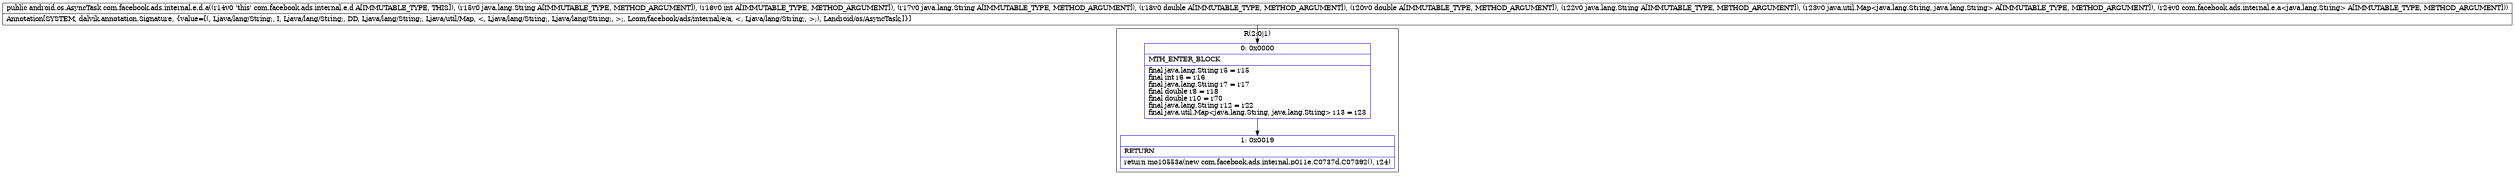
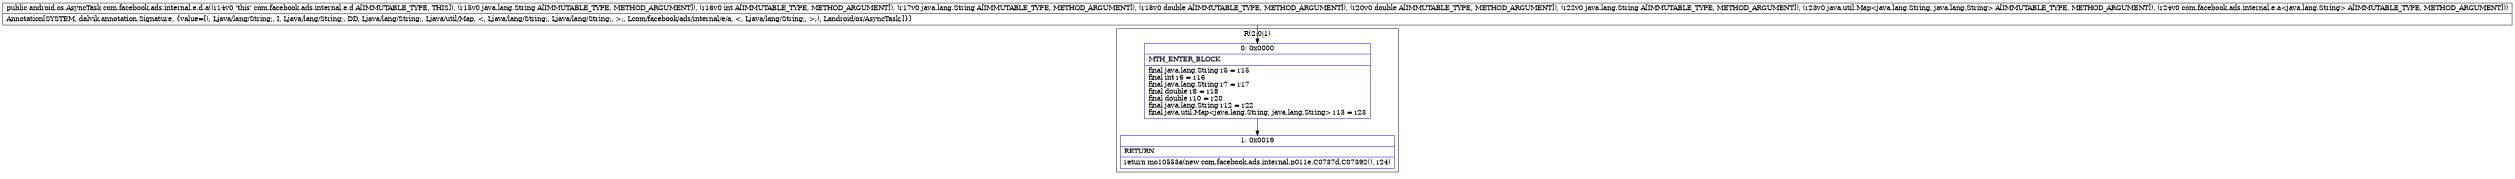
node "0: 0x0000": text "final double r10 = r70" -> "final double r10 = r20"
